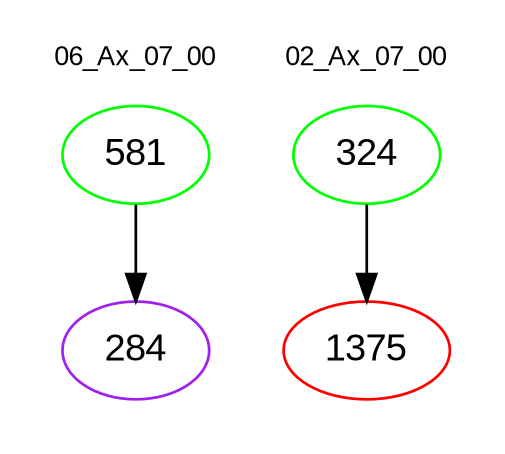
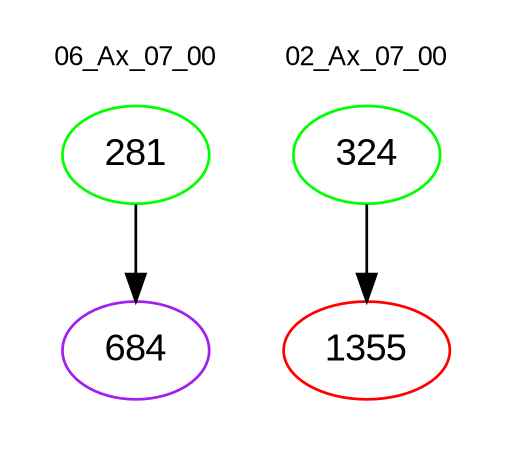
node "581": label "581" -> "281"
node "284": label "284" -> "684"
node "1375": label "1375" -> "1355"
